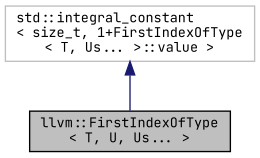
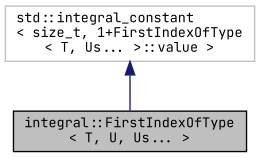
node "llvm::FirstIndexOfType < T, U, Us... >": label "llvm::FirstIndexOfType < T, U, Us... >" -> "integral::FirstIndexOfType < T, U, Us... >"
